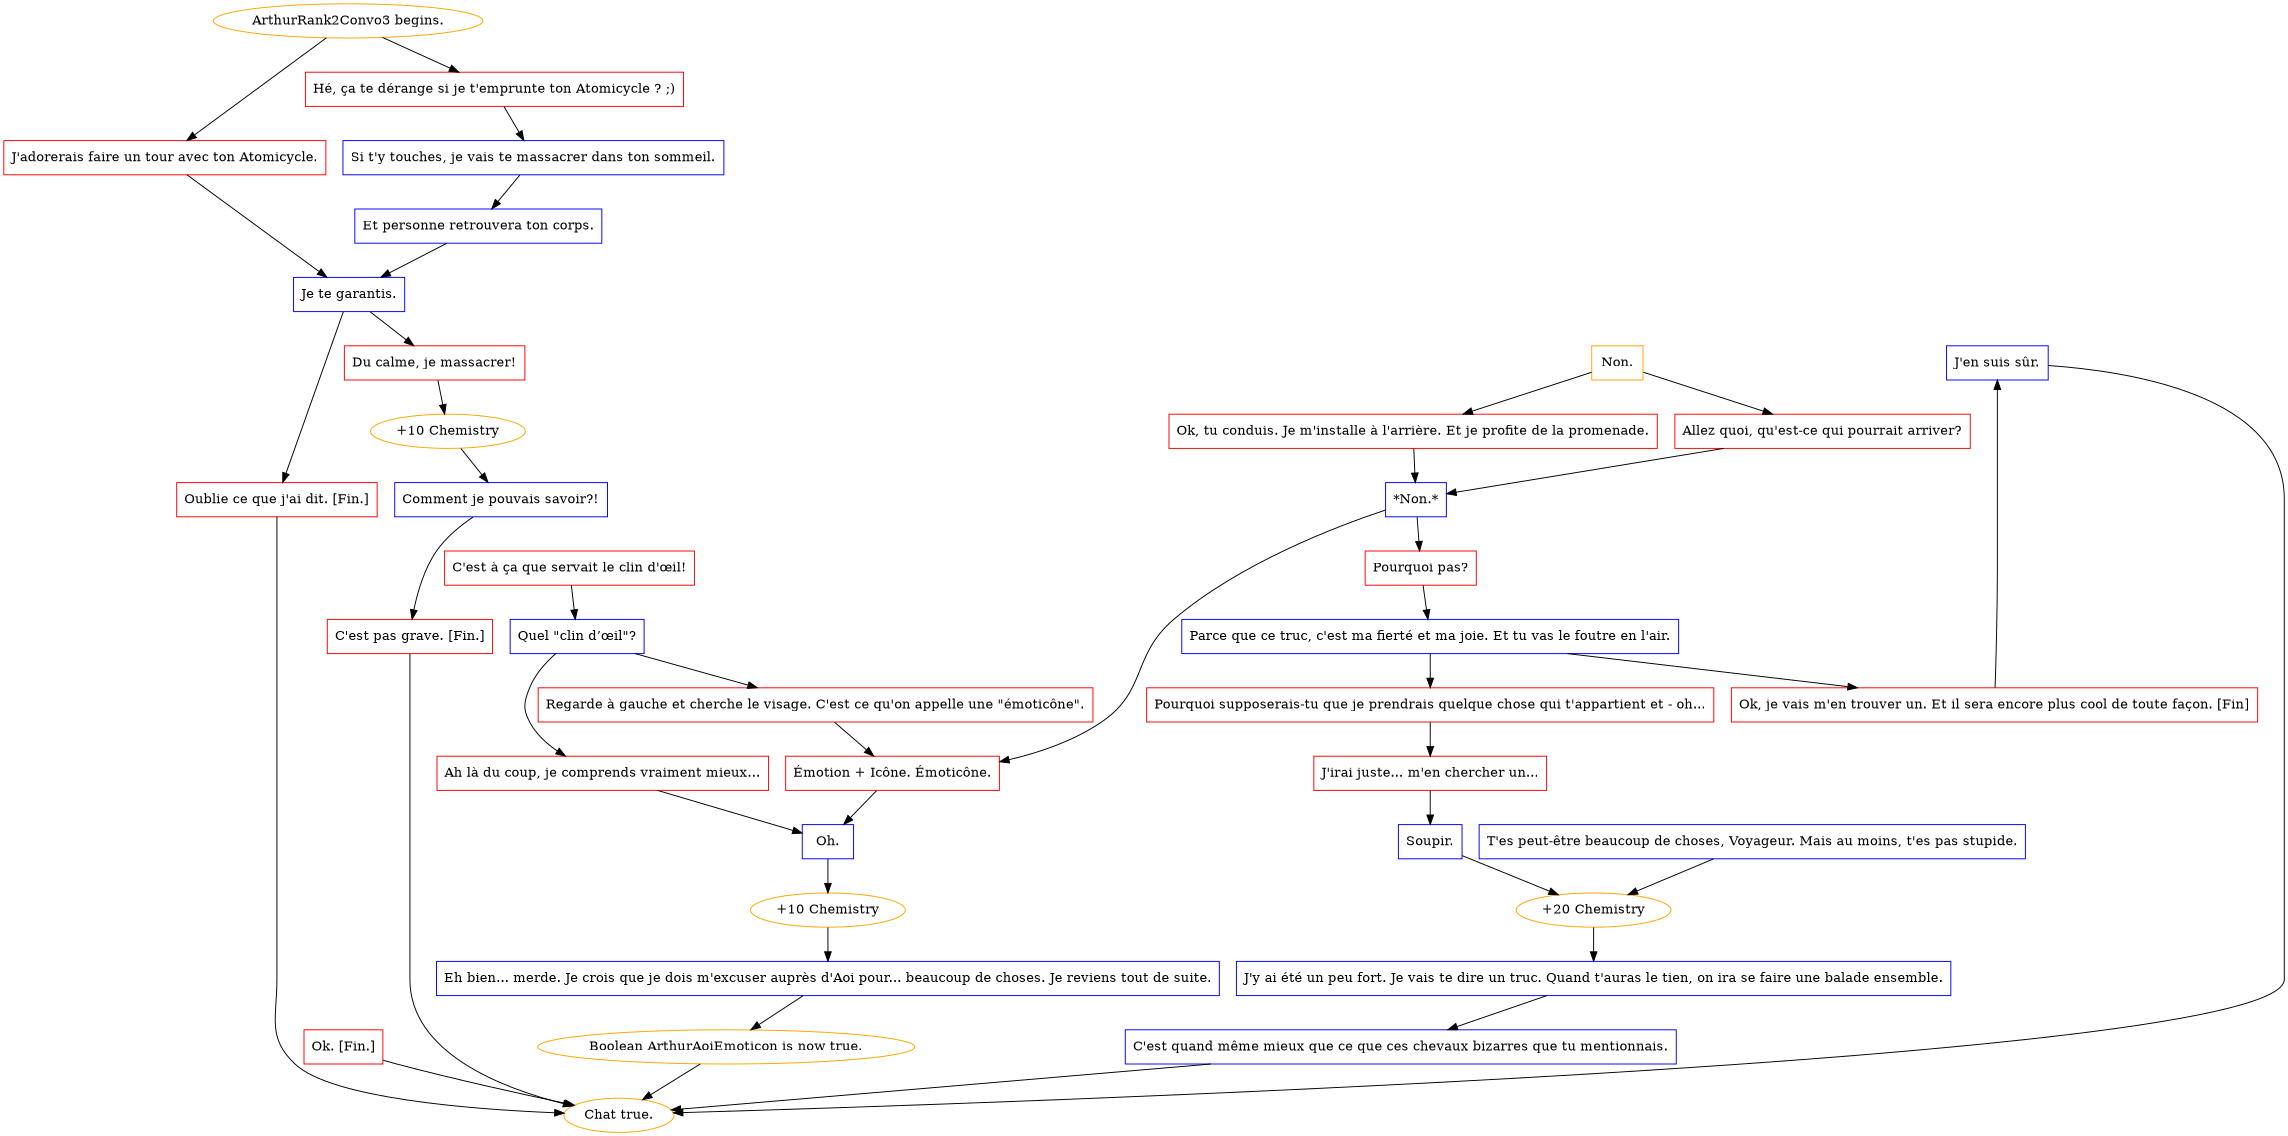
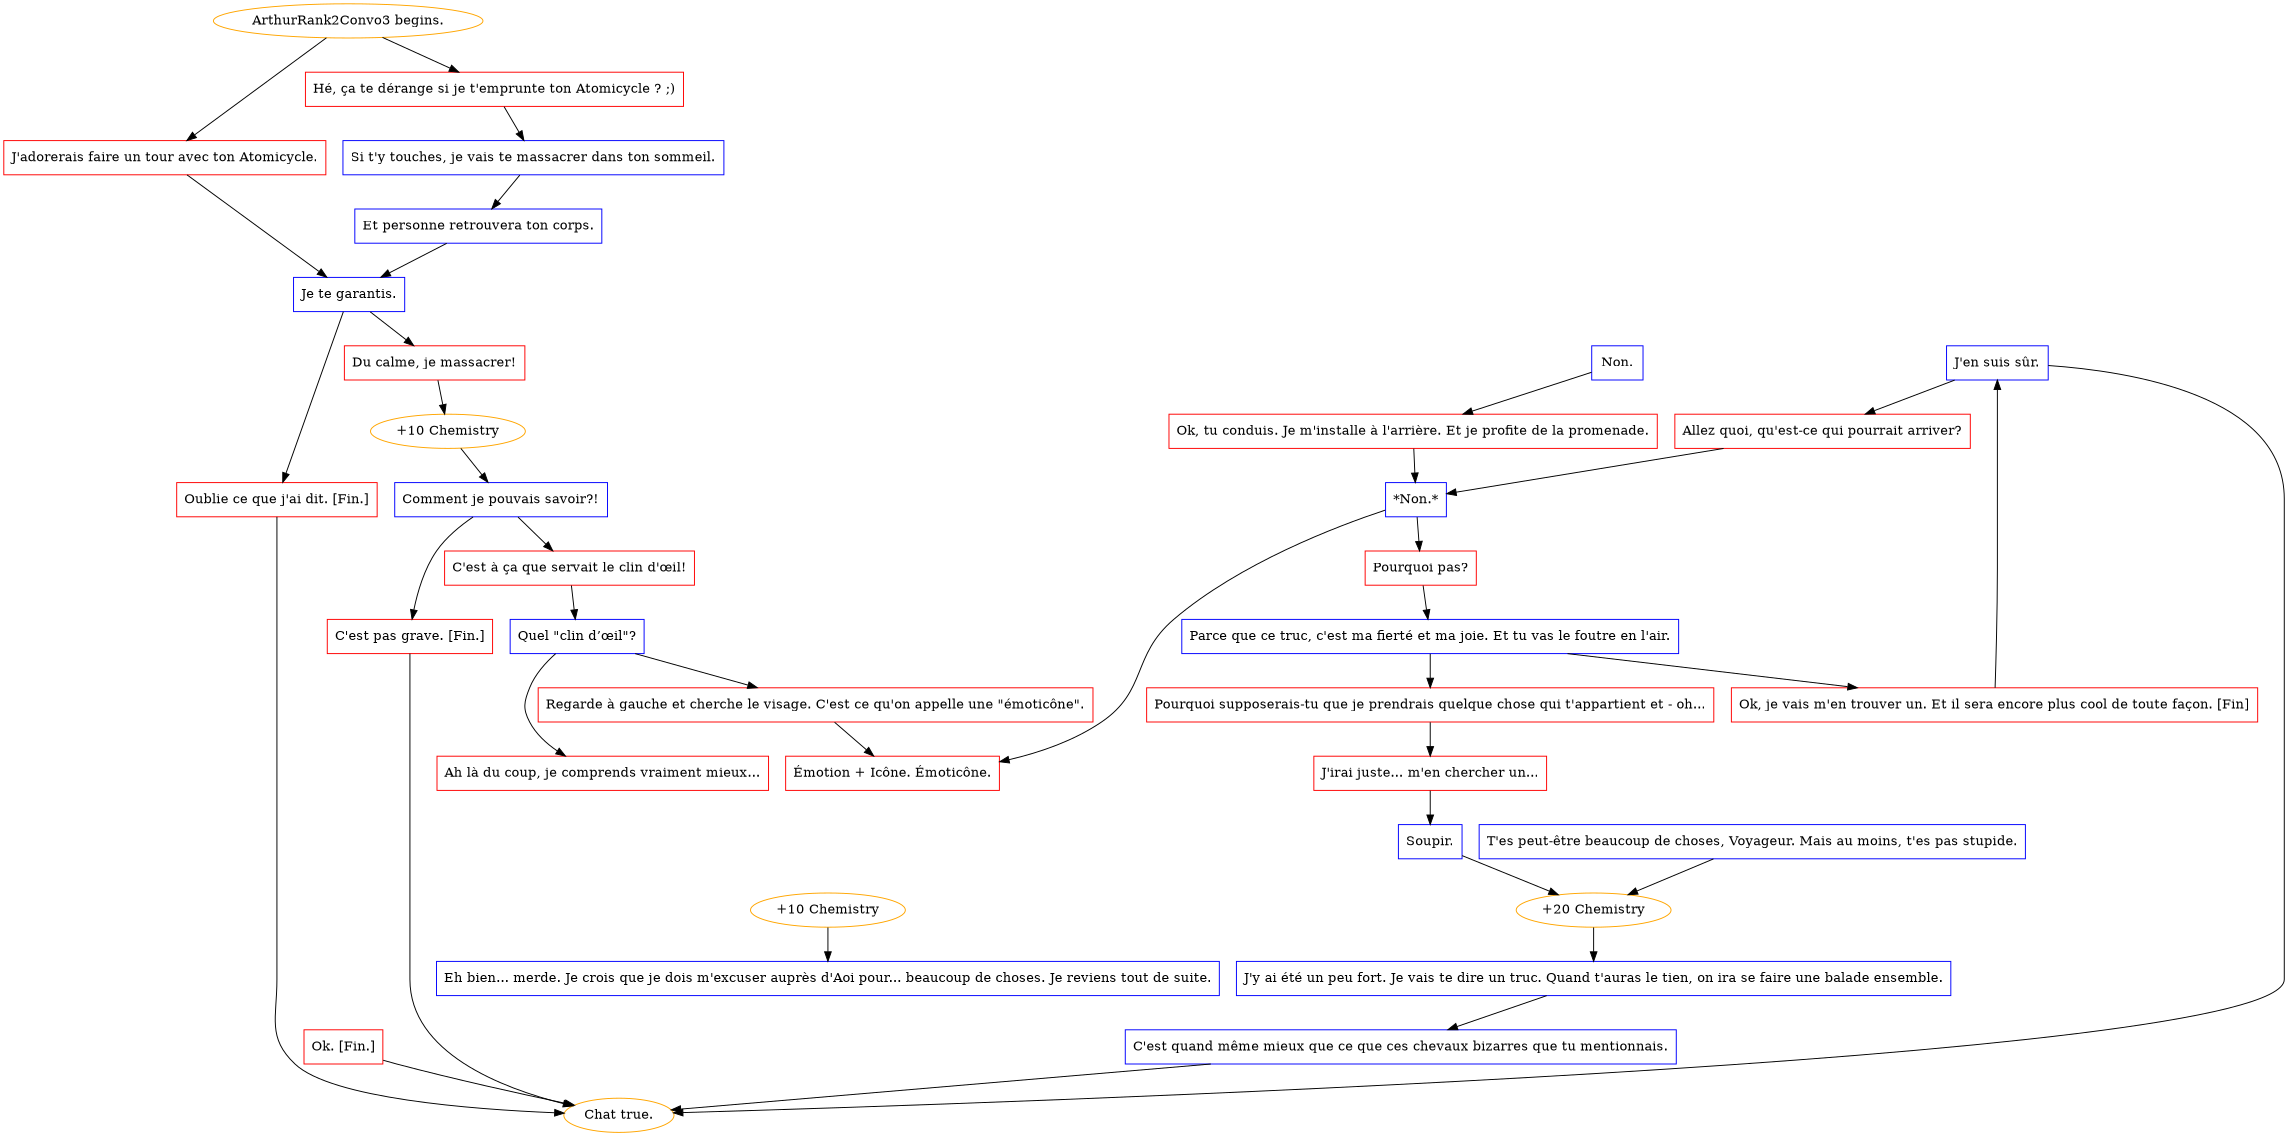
node "Non.": color orange -> blue
edge "Non." -> "Allez quoi, qu'est-ce qui pourrait arriver?": now "J'en suis sûr." -> "Allez quoi, qu'est-ce qui pourrait arriver?"
edge "Comment je pouvais savoir?!" -> "C'est à ça que servait le clin d'œil!": added
node "Oh.": removed
node "Boolean ArthurAoiEmoticon is now true.": removed
